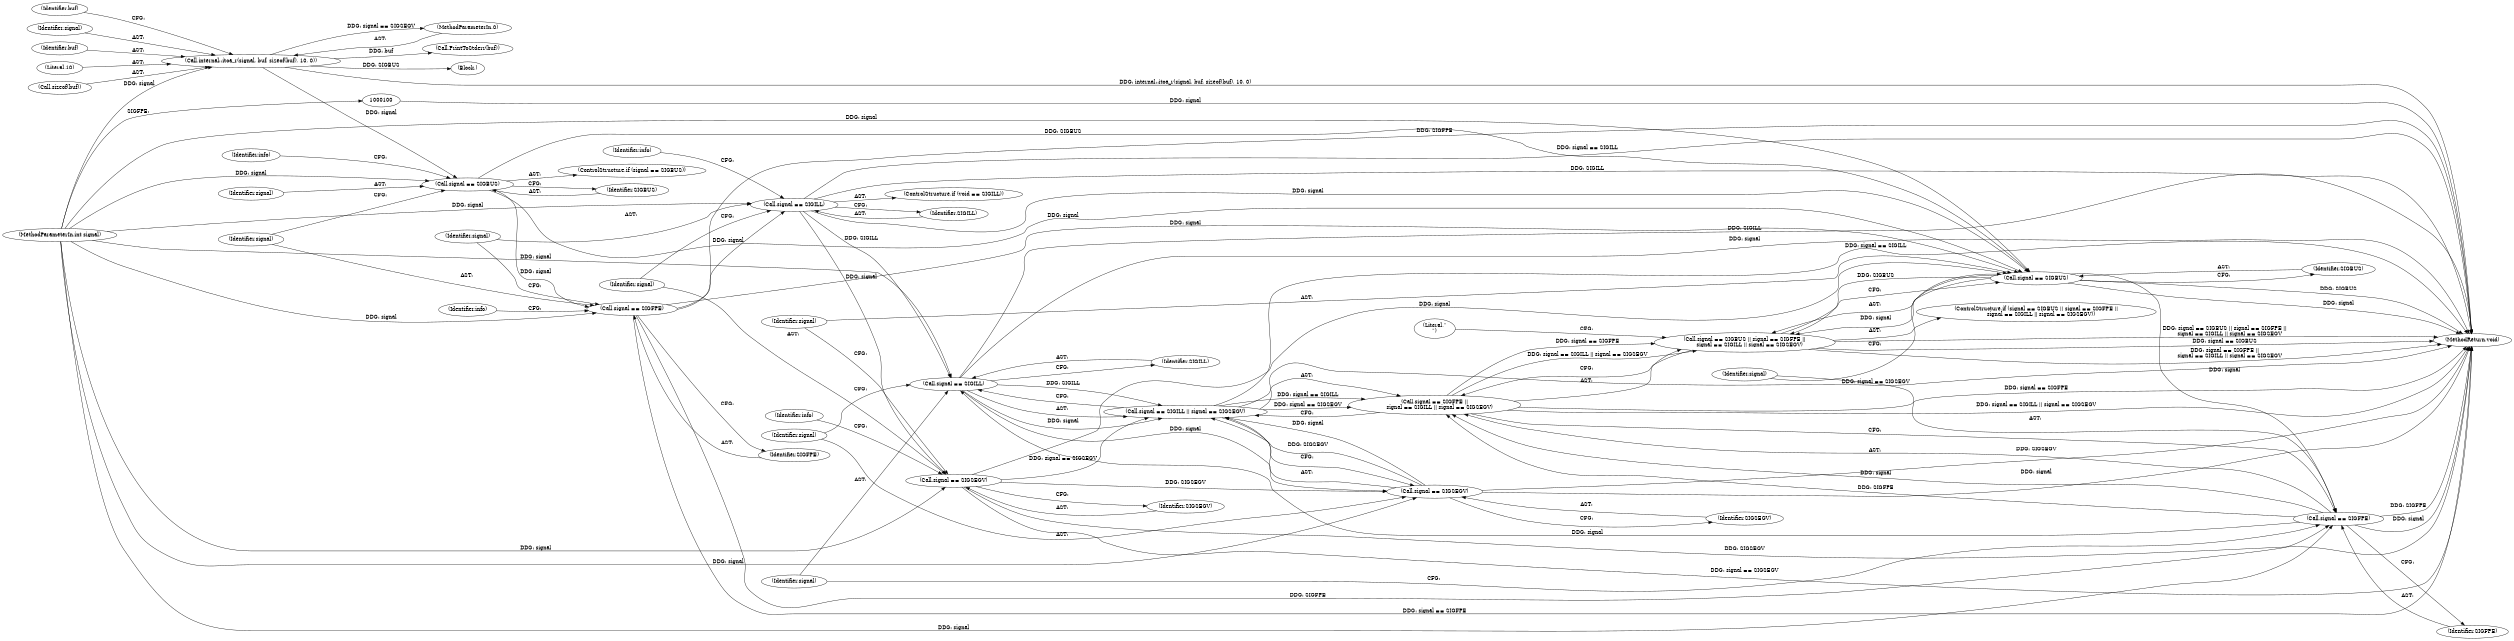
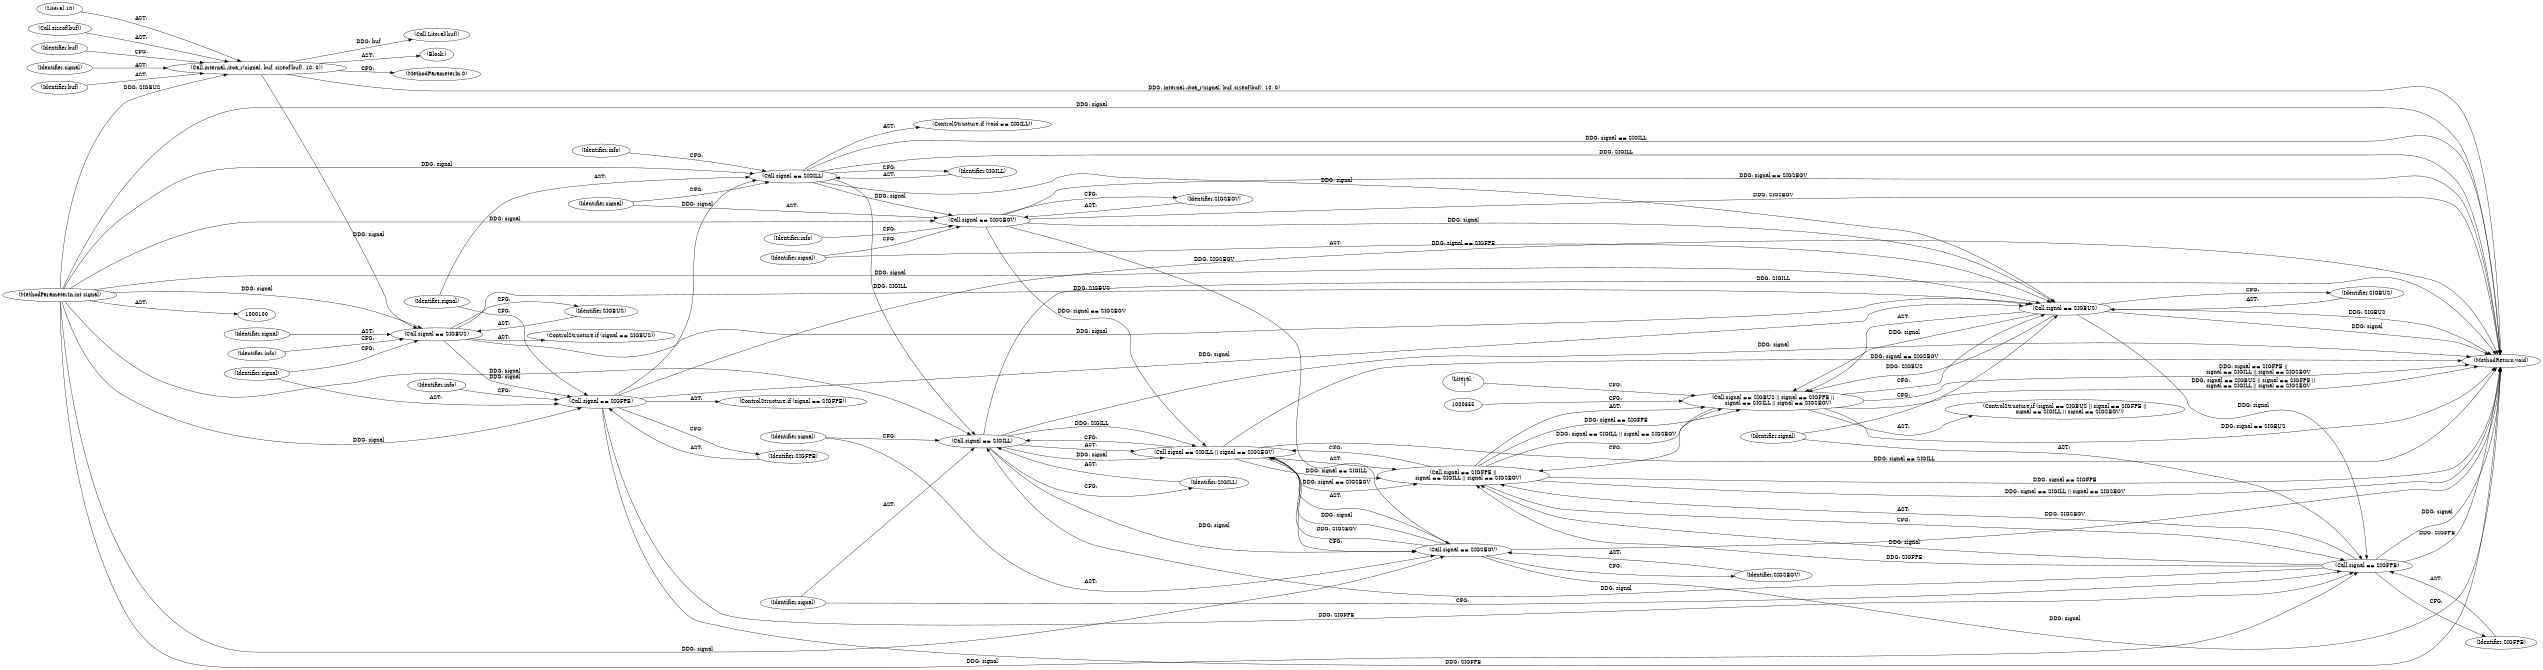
edge "(Call,internal::itoa_r(signal, buf, sizeof(buf), 10, 0))" -> "(MethodParameterIn,0)": label "DDG: signal == SIGSEGV" -> "CFG: "
edge "(MethodParameterIn,0)" -> "(Call,internal::itoa_r(signal, buf, sizeof(buf), 10, 0))": removed, label "AST:"
node "(Call,PrintToStderr(buf))": label "(Call,PrintToStderr(buf))" -> "(Call,Literal(buf))"
edge "(Call,internal::itoa_r(signal, buf, sizeof(buf), 10, 0))" -> "(Block,)": label "DDG: SIGBUS" -> "AST: "
edge "(MethodParameterIn,int signal)" -> "(Call,internal::itoa_r(signal, buf, sizeof(buf), 10, 0))": label "DDG: signal" -> "DDG: SIGBUS"
edge "1000100" -> "(MethodReturn,void)": now "(MethodParameterIn,int signal)" -> "(MethodReturn,void)"
edge "(MethodParameterIn,int signal)" -> "1000100": label "SIGFPE: " -> "AST: "
node "(ControlStructure,if (signal == SIGFPE))": added
node "1000355": added
